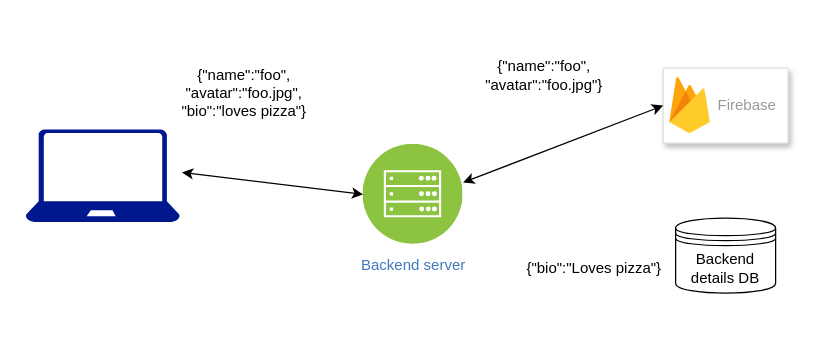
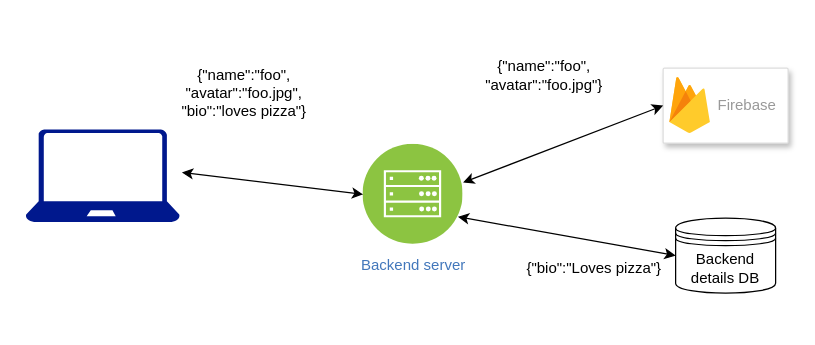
edge "Backend server" -- "Backend details DB": added
